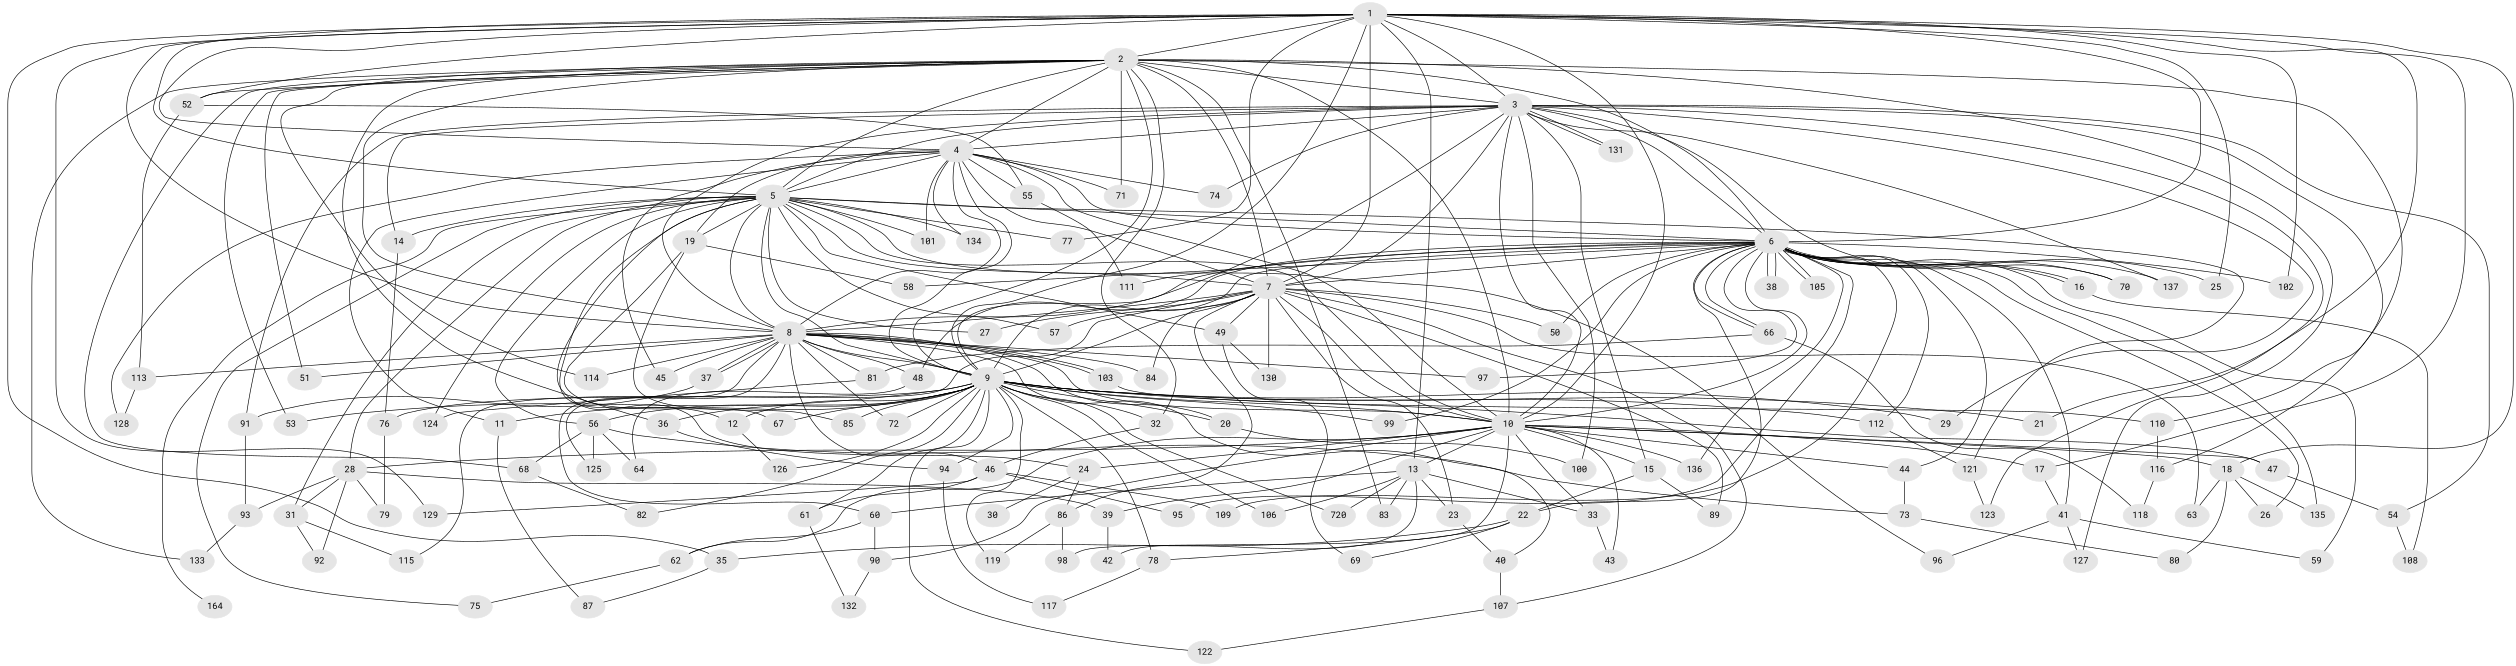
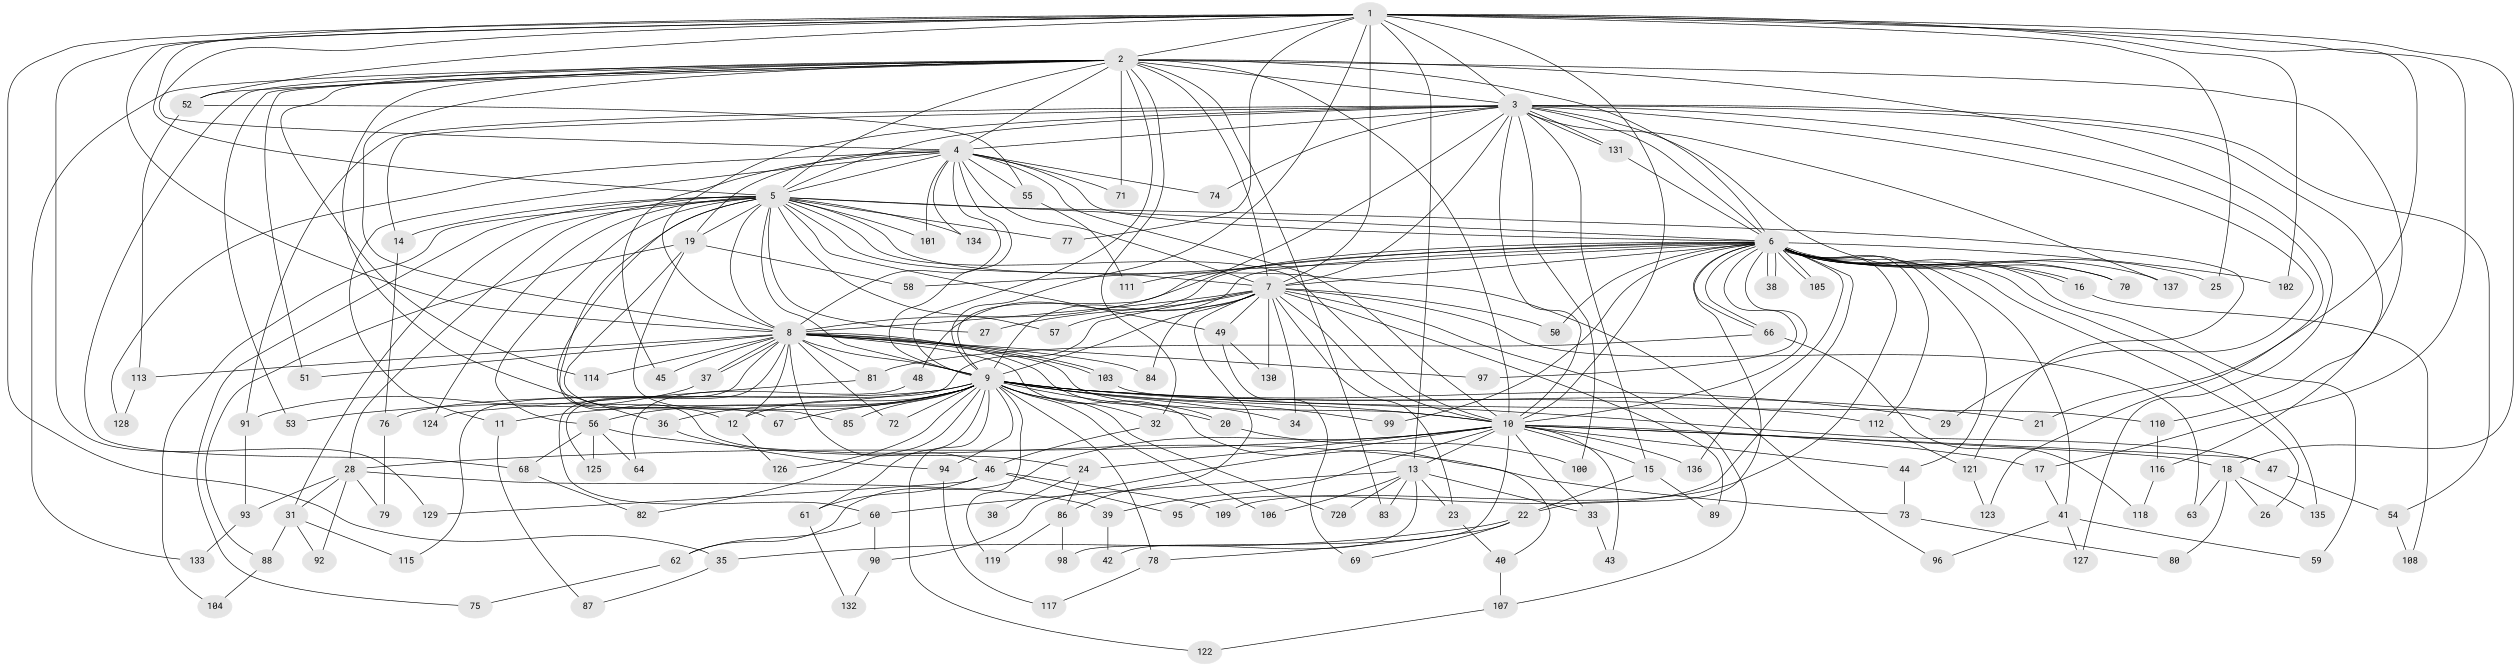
edge "1" -- "6": now "131" -- "6"
edge "8" -- "48": now "8" -- "12"
node "34": added
node "88": added
node "164": label "164" -> "104"
